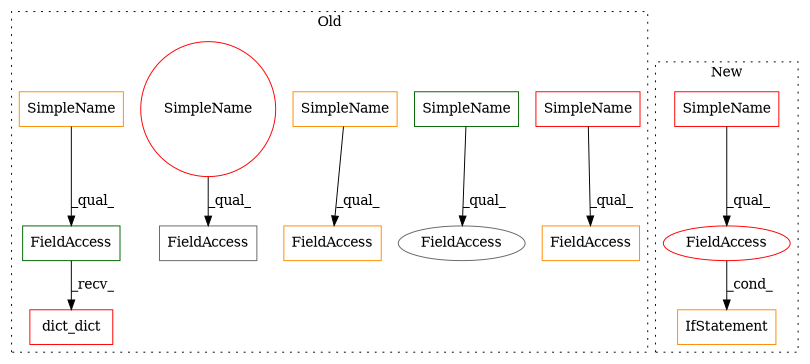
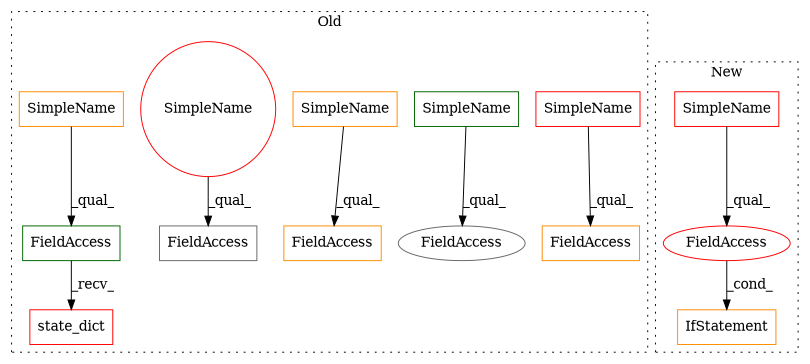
node "dict_dict": label "dict_dict" -> "state_dict"
